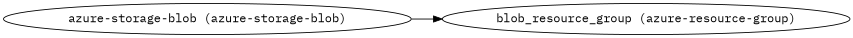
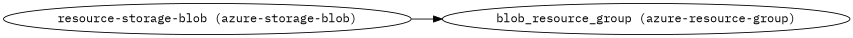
node "azure-storage-blob (azure-storage-blob)": label "azure-storage-blob (azure-storage-blob)" -> "resource-storage-blob (azure-storage-blob)"
